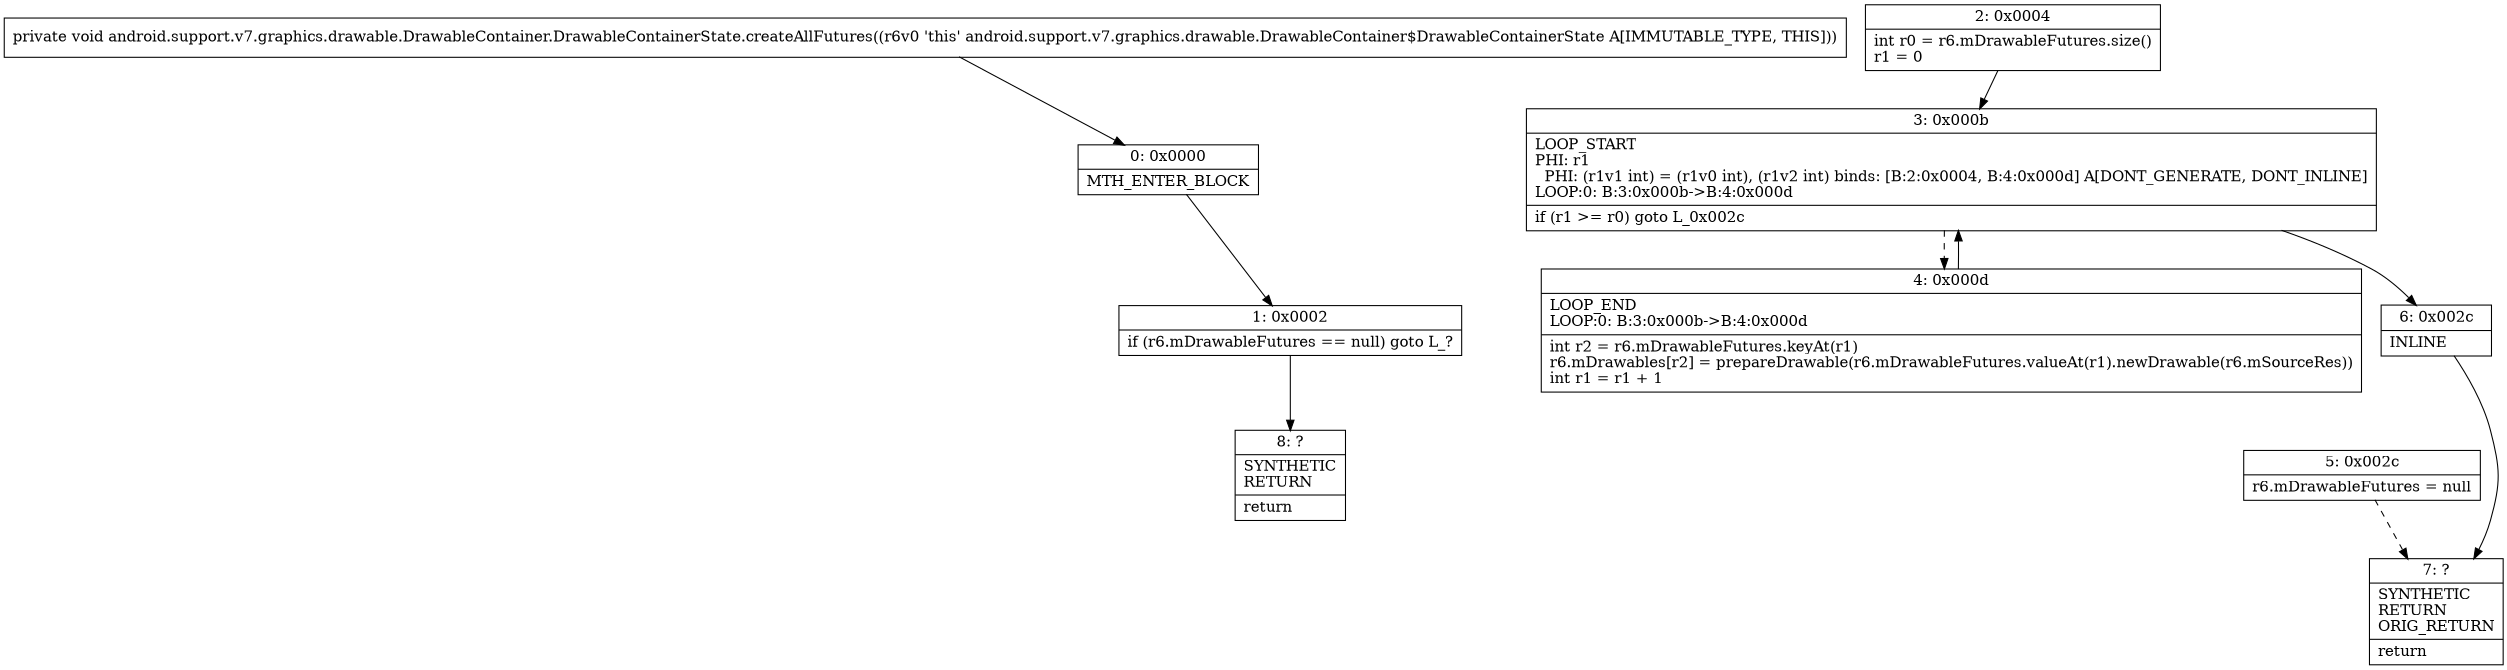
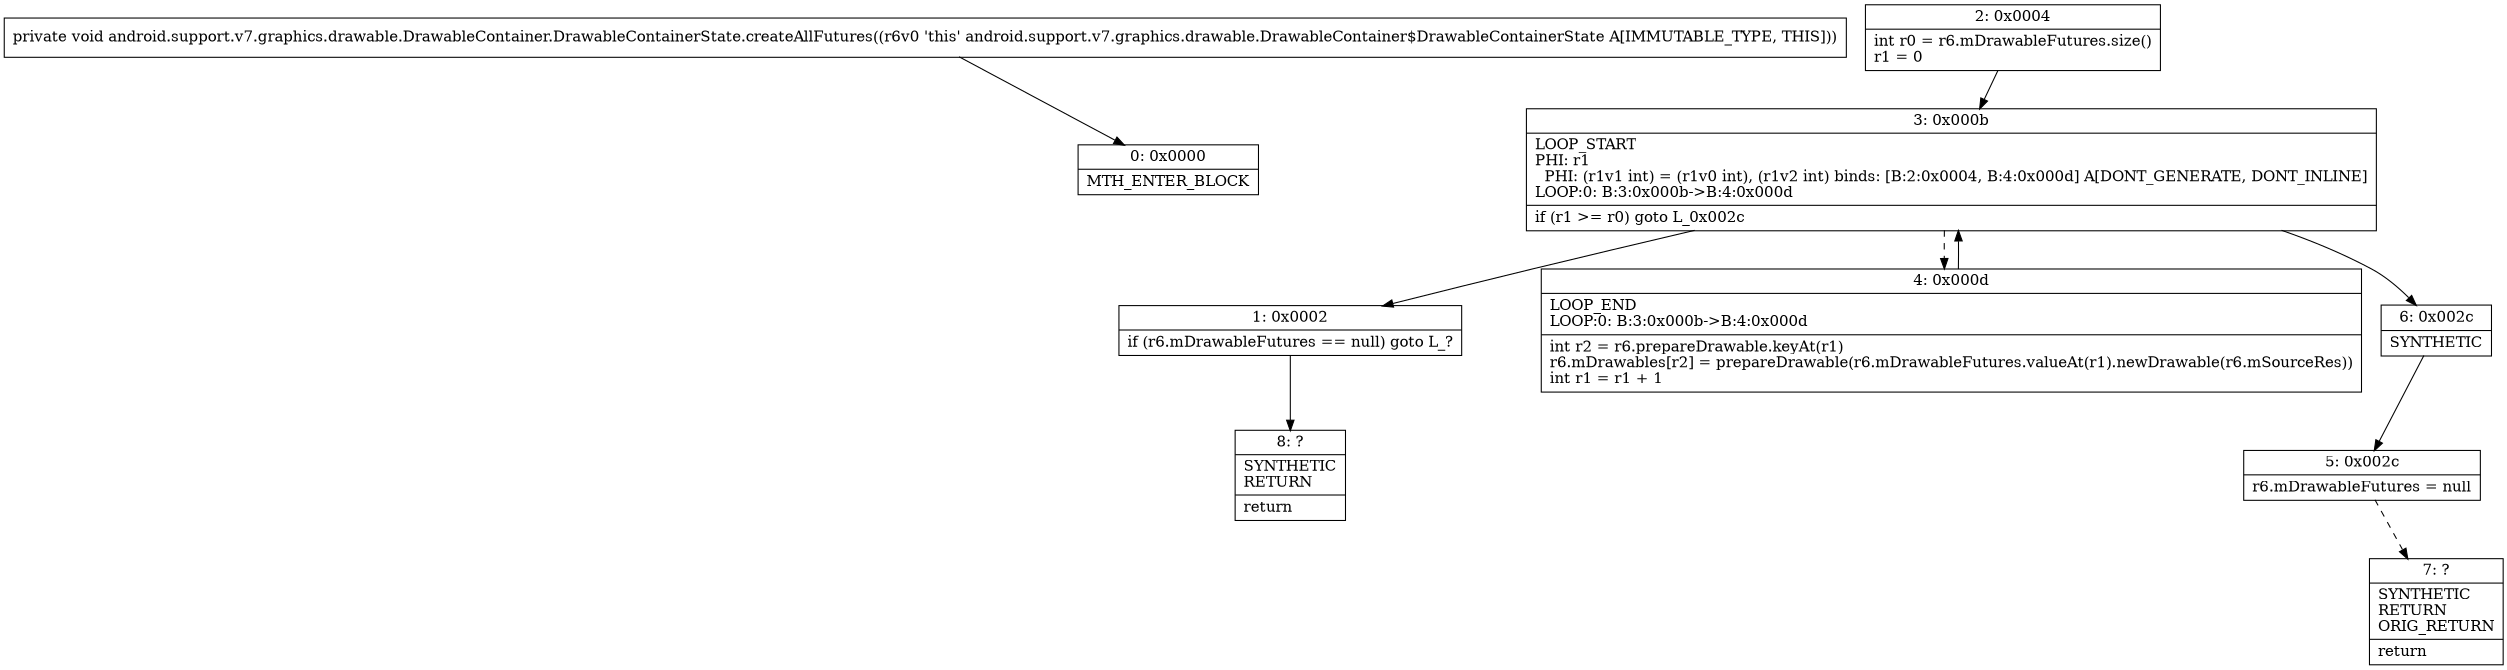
edge "0: 0x0000" -> "1: 0x0002": now "3: 0x000b" -> "1: 0x0002"
node "6: 0x002c": text "INLINE" -> "SYNTHETIC"
node "4: 0x000d": text "int r2 = r6.mDrawableFutures.keyAt(r1)" -> "int r2 = r6.prepareDrawable.keyAt(r1)"
edge "6: 0x002c" -> "7: ?": now "6: 0x002c" -> "5: 0x002c"
